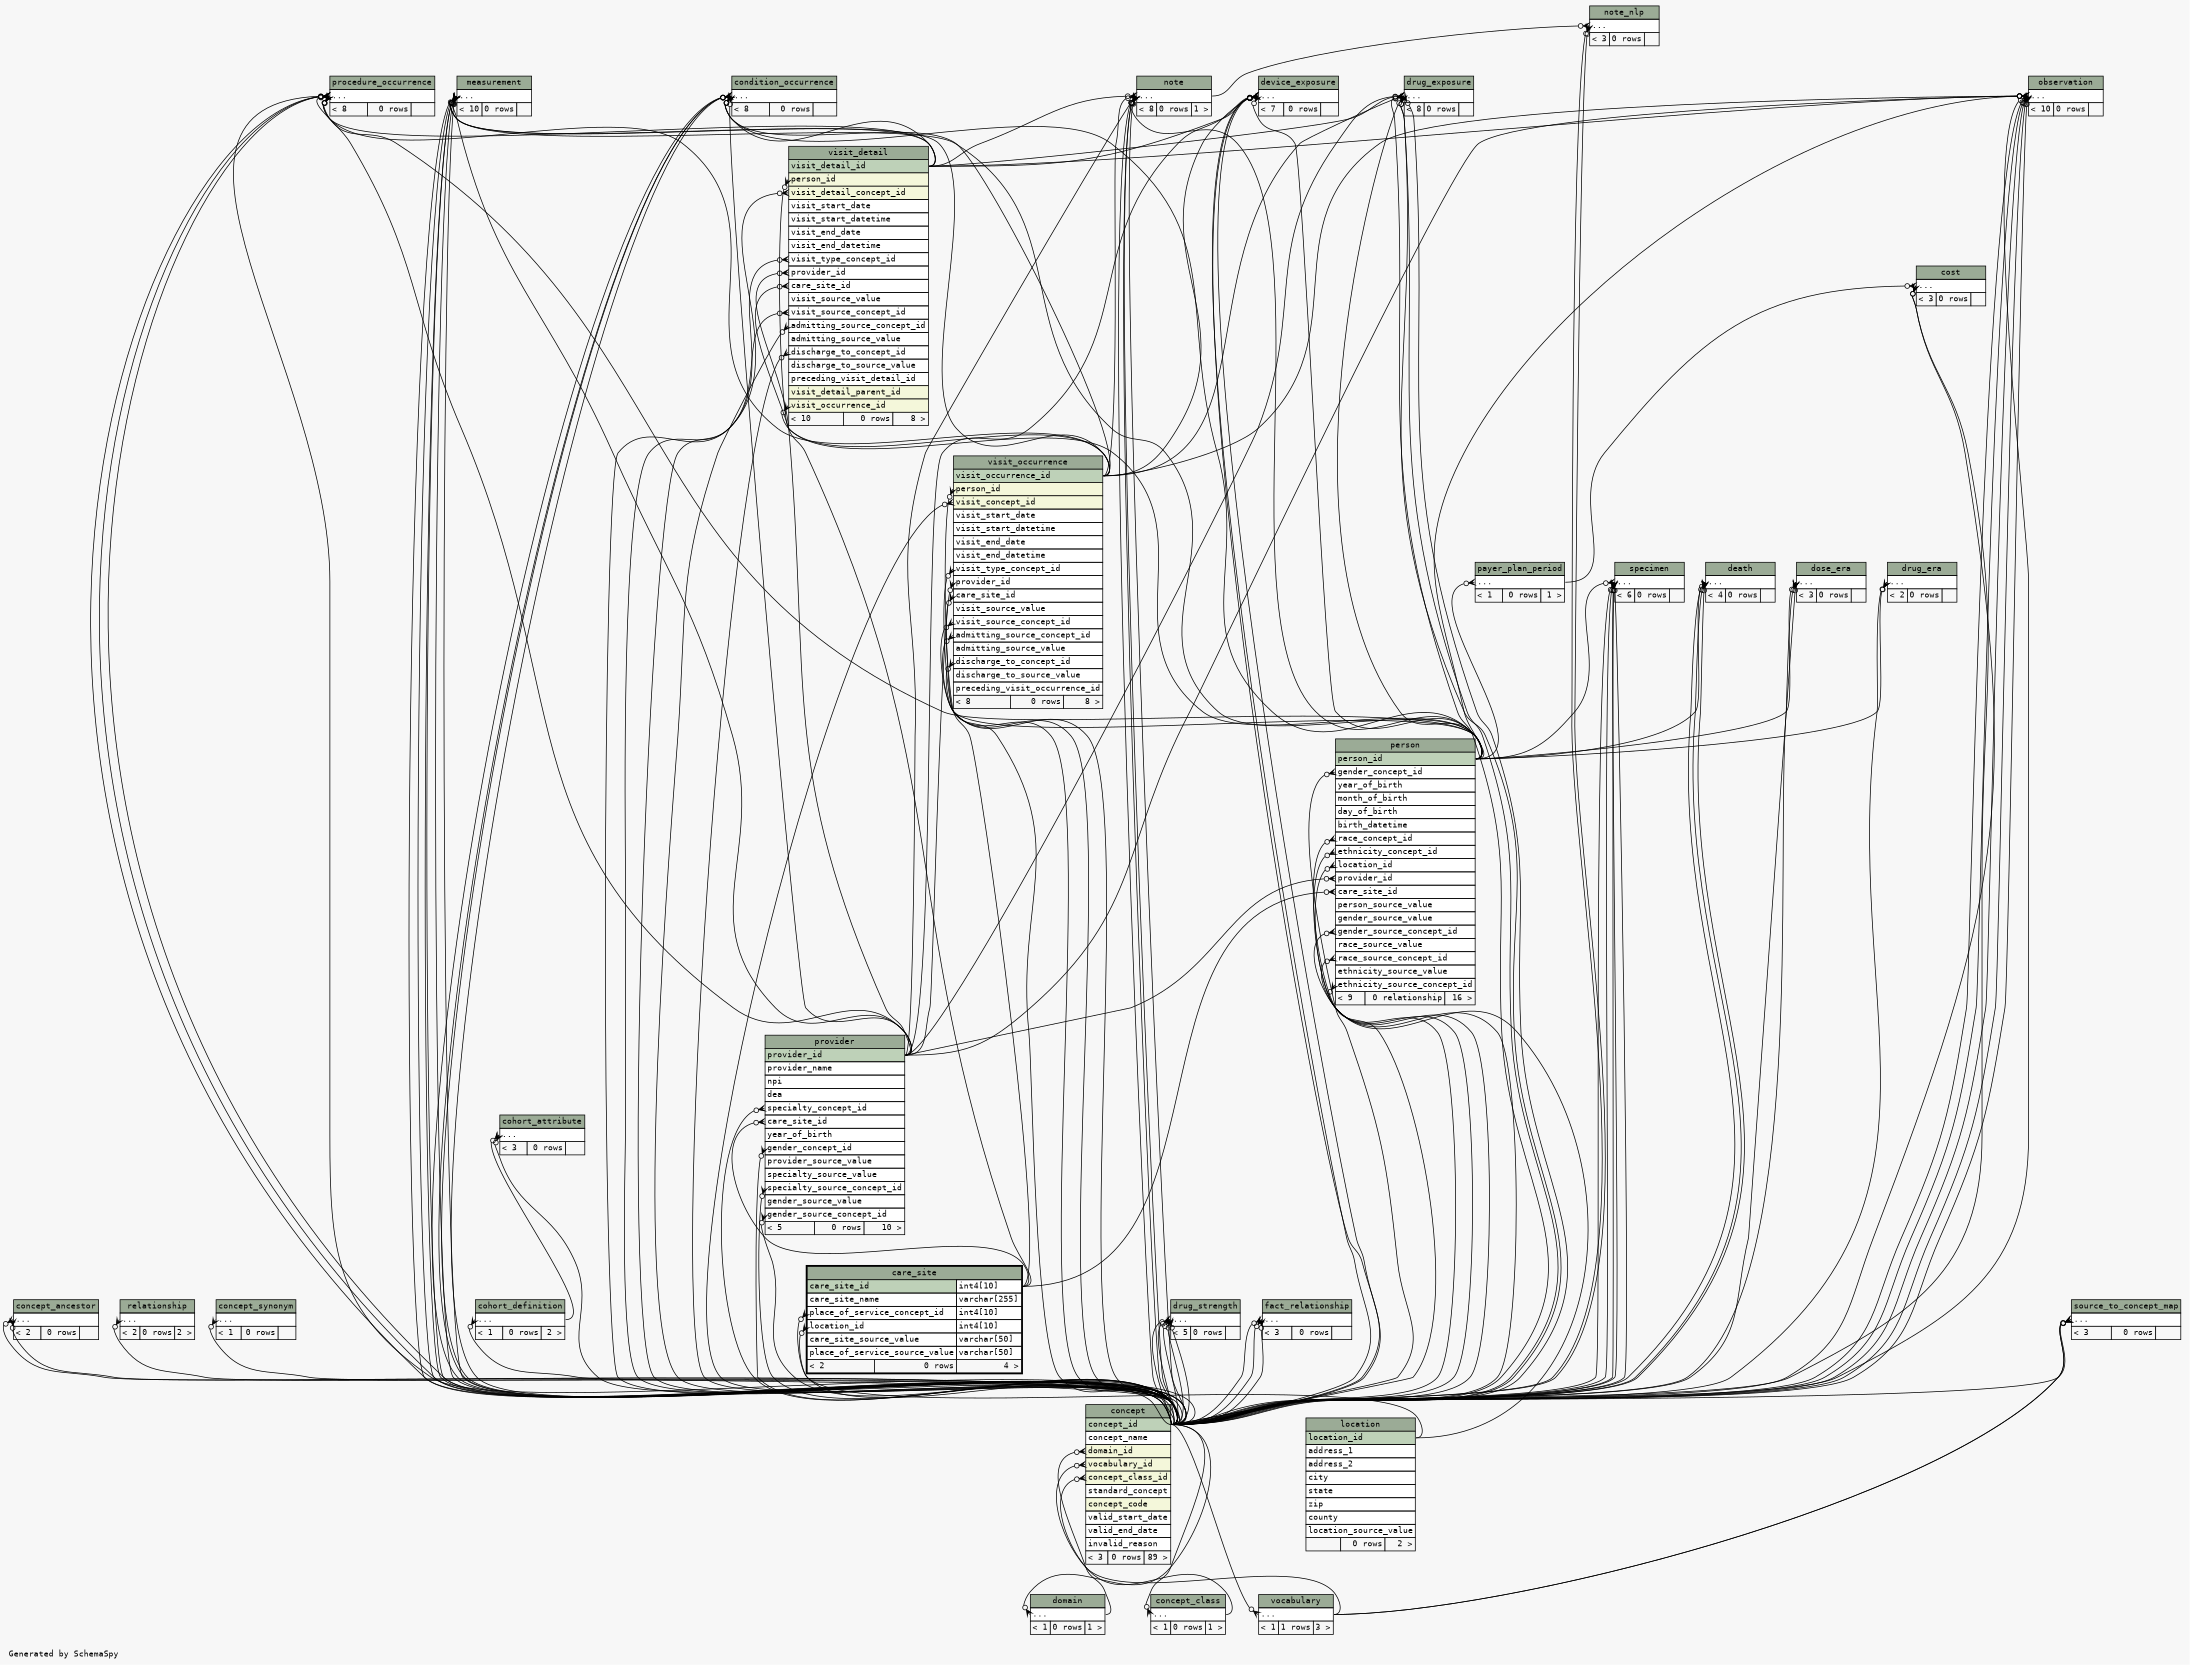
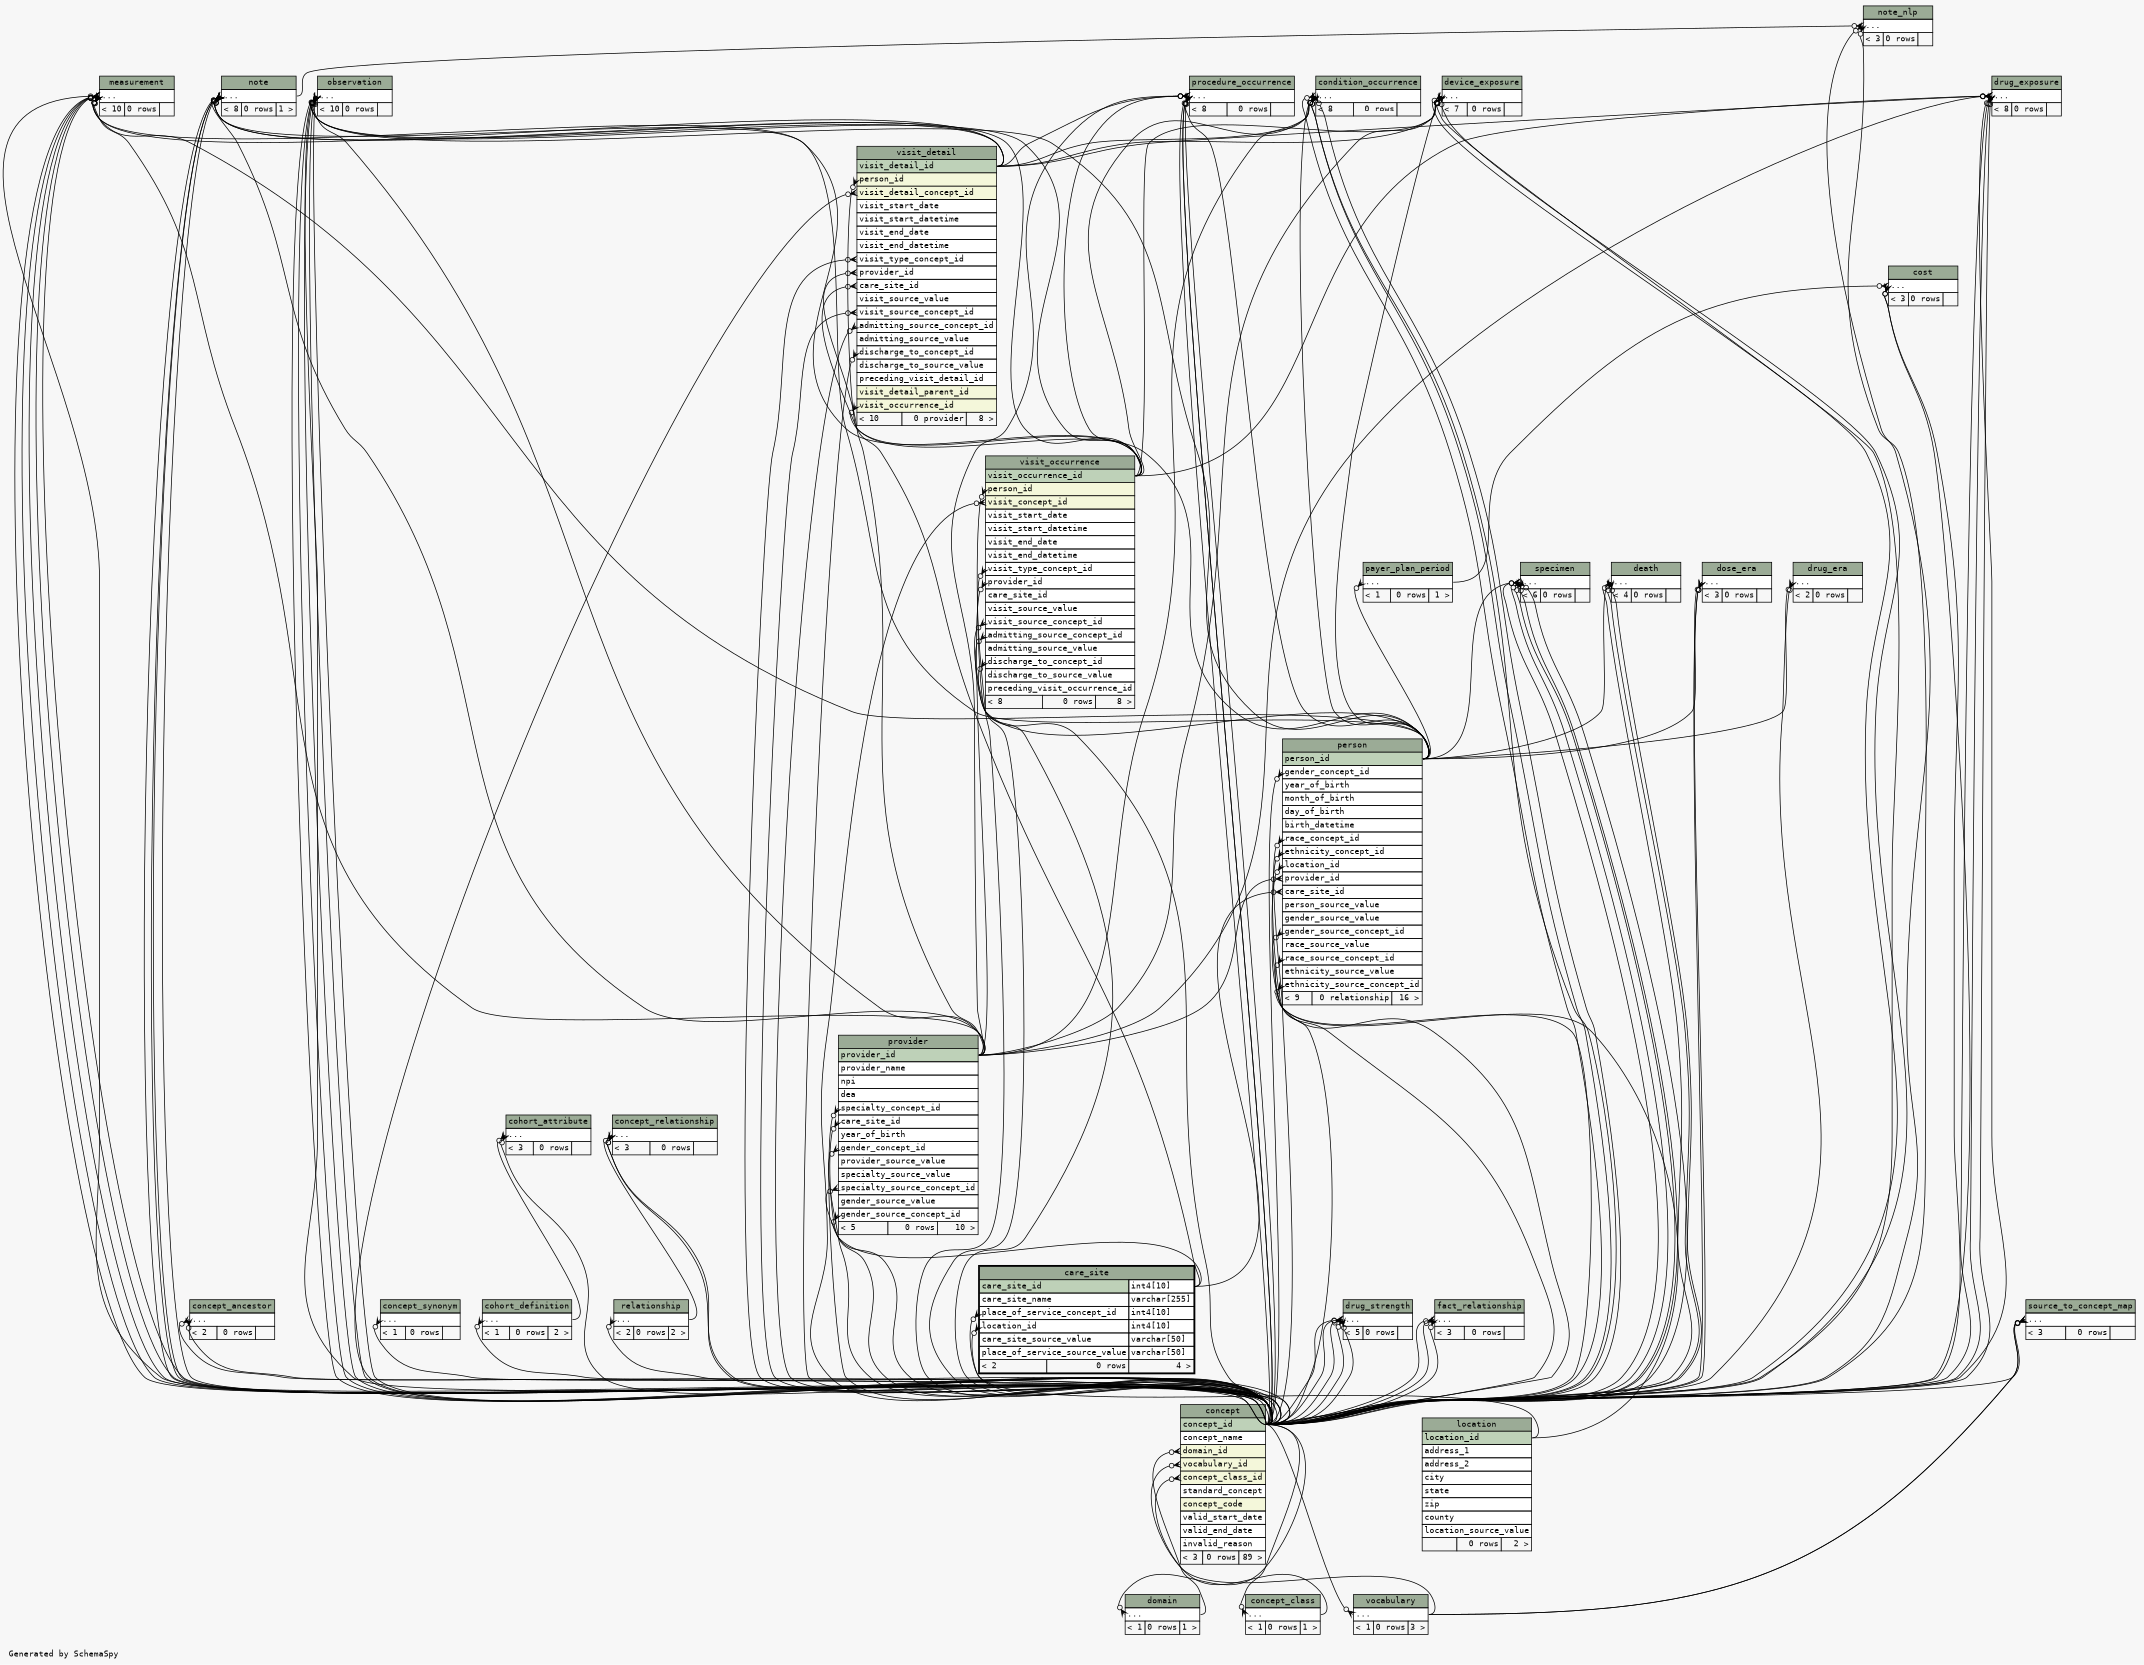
node "visit_detail": text "0 rows" -> "0 provider"
edge "person" -> "drug_exposure": removed
edge "care_site" -> "visit_occurrence": removed
node "concept_relationship": added
node "vocabulary": text "1 rows" -> "0 rows"
